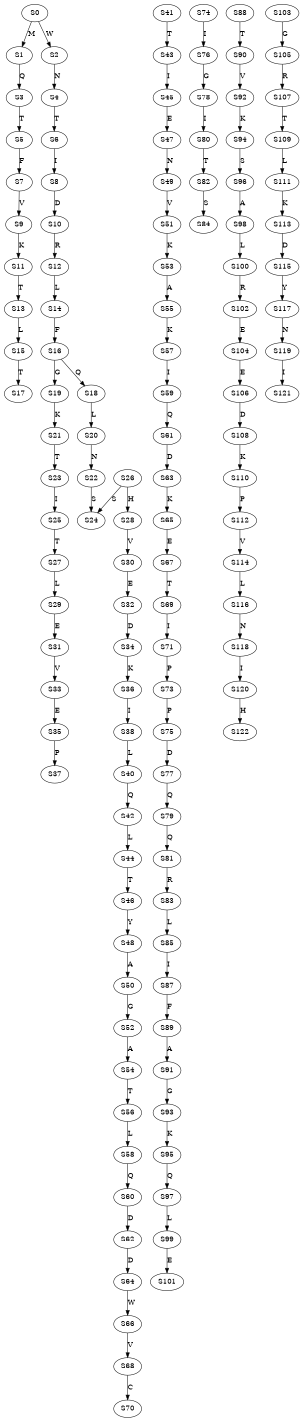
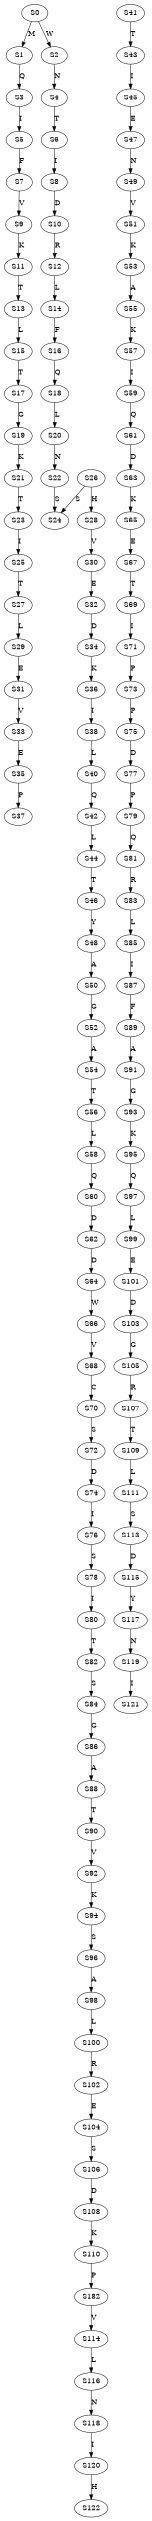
edge "S76" -> "S78": label "G" -> "S"
edge "S3" -> "S5": label "T" -> "I"
edge "S111" -> "S113": label "K" -> "S"
edge "S16" -> "S19": now "S17" -> "S19"
edge "S104" -> "S106": label "E" -> "S"
node "S112": label "S112" -> "S182"
edge "S77" -> "S79": label "Q" -> "P"
edge "S101" -> "S103": added, label "D"
node "S72": added
node "S86": added
